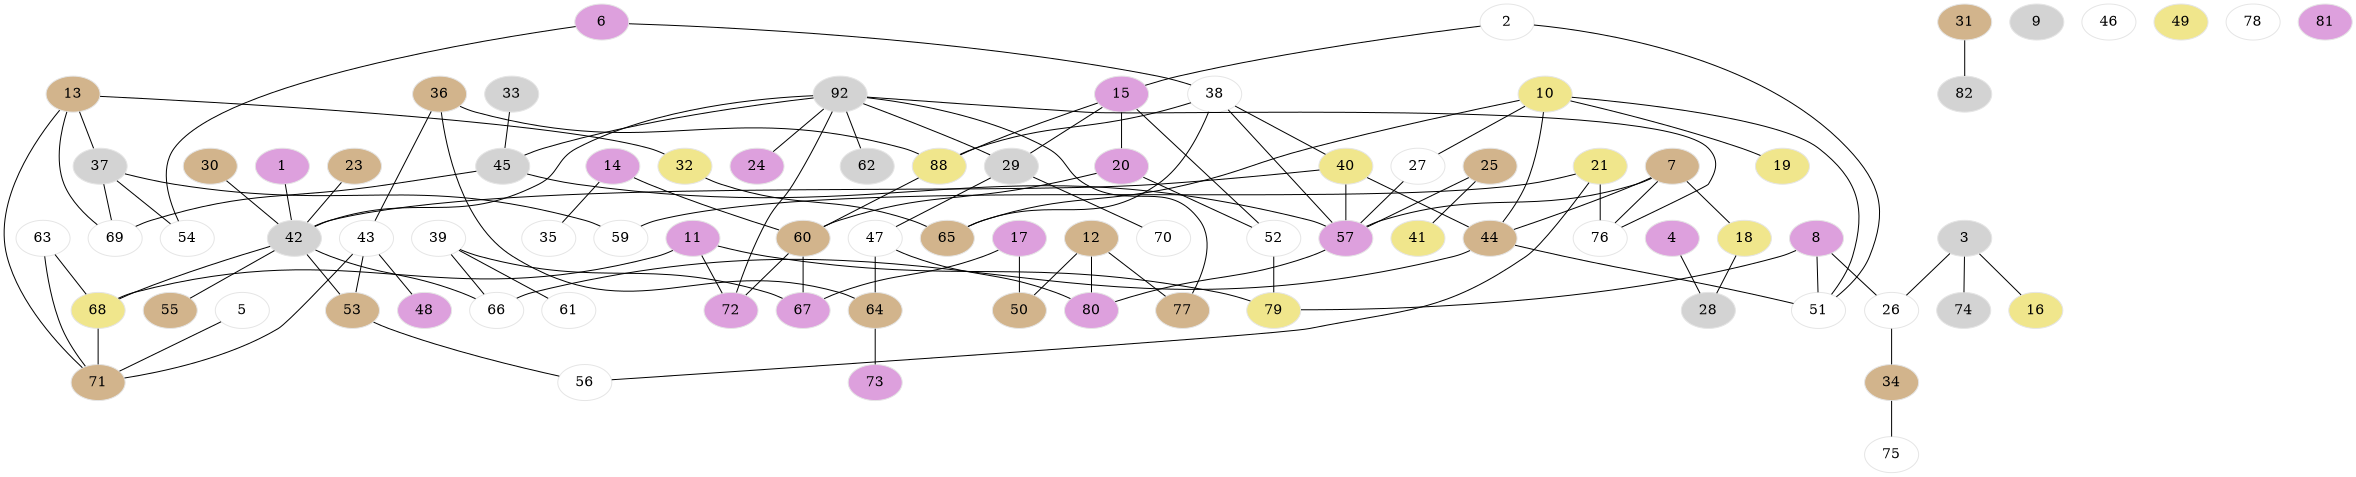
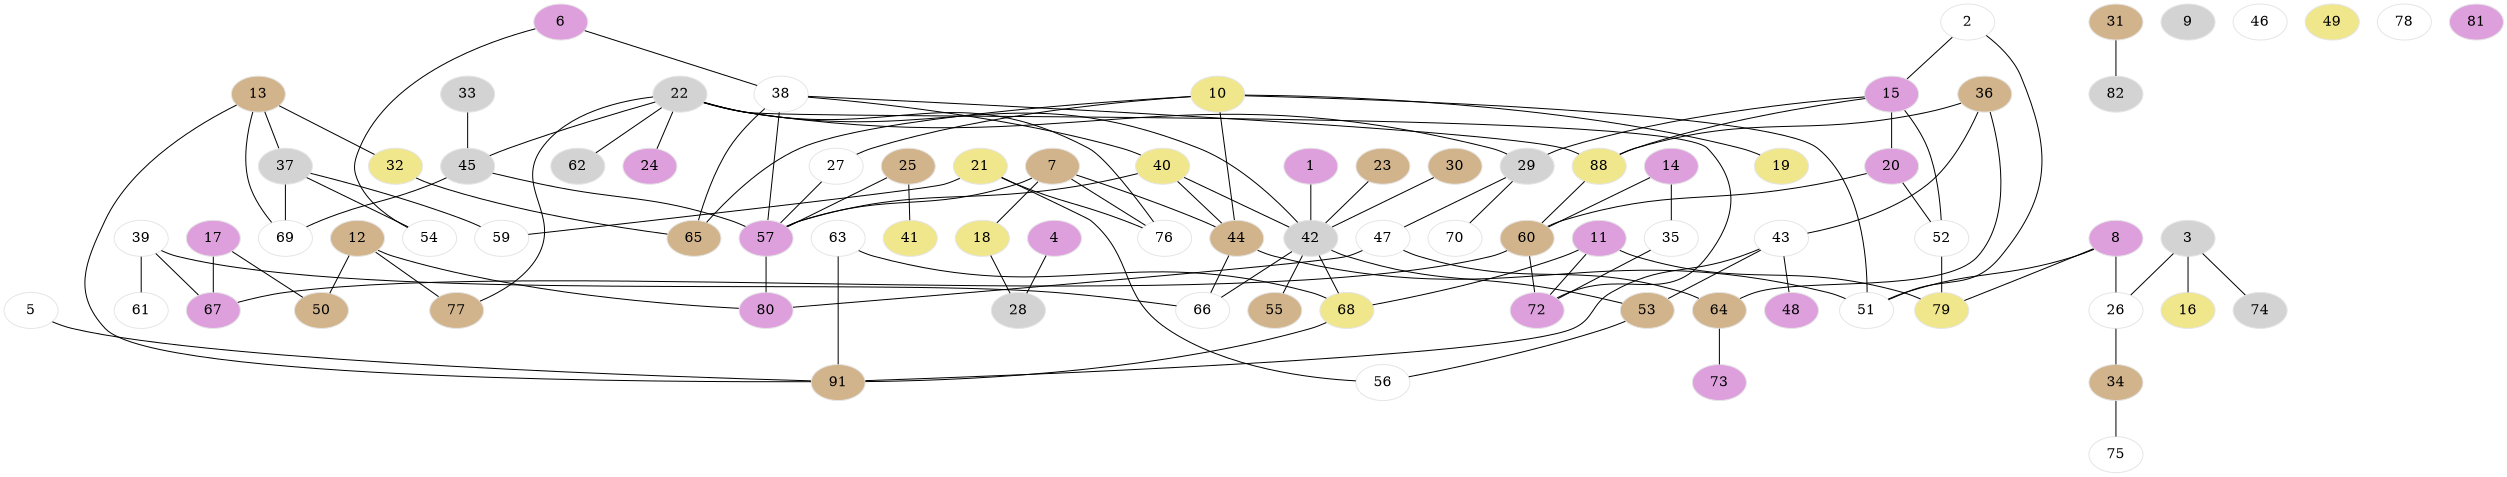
node "92": label "92" -> "22"
edge "35" -- "72": added
node "71": label "71" -> "91"
